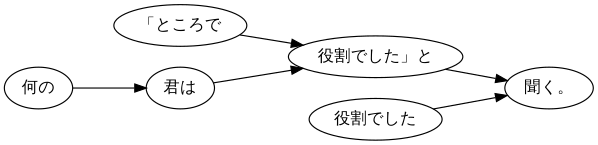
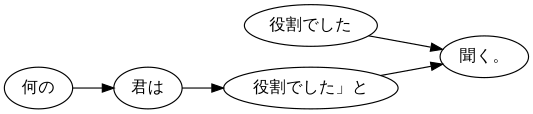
node "「ところで": removed
